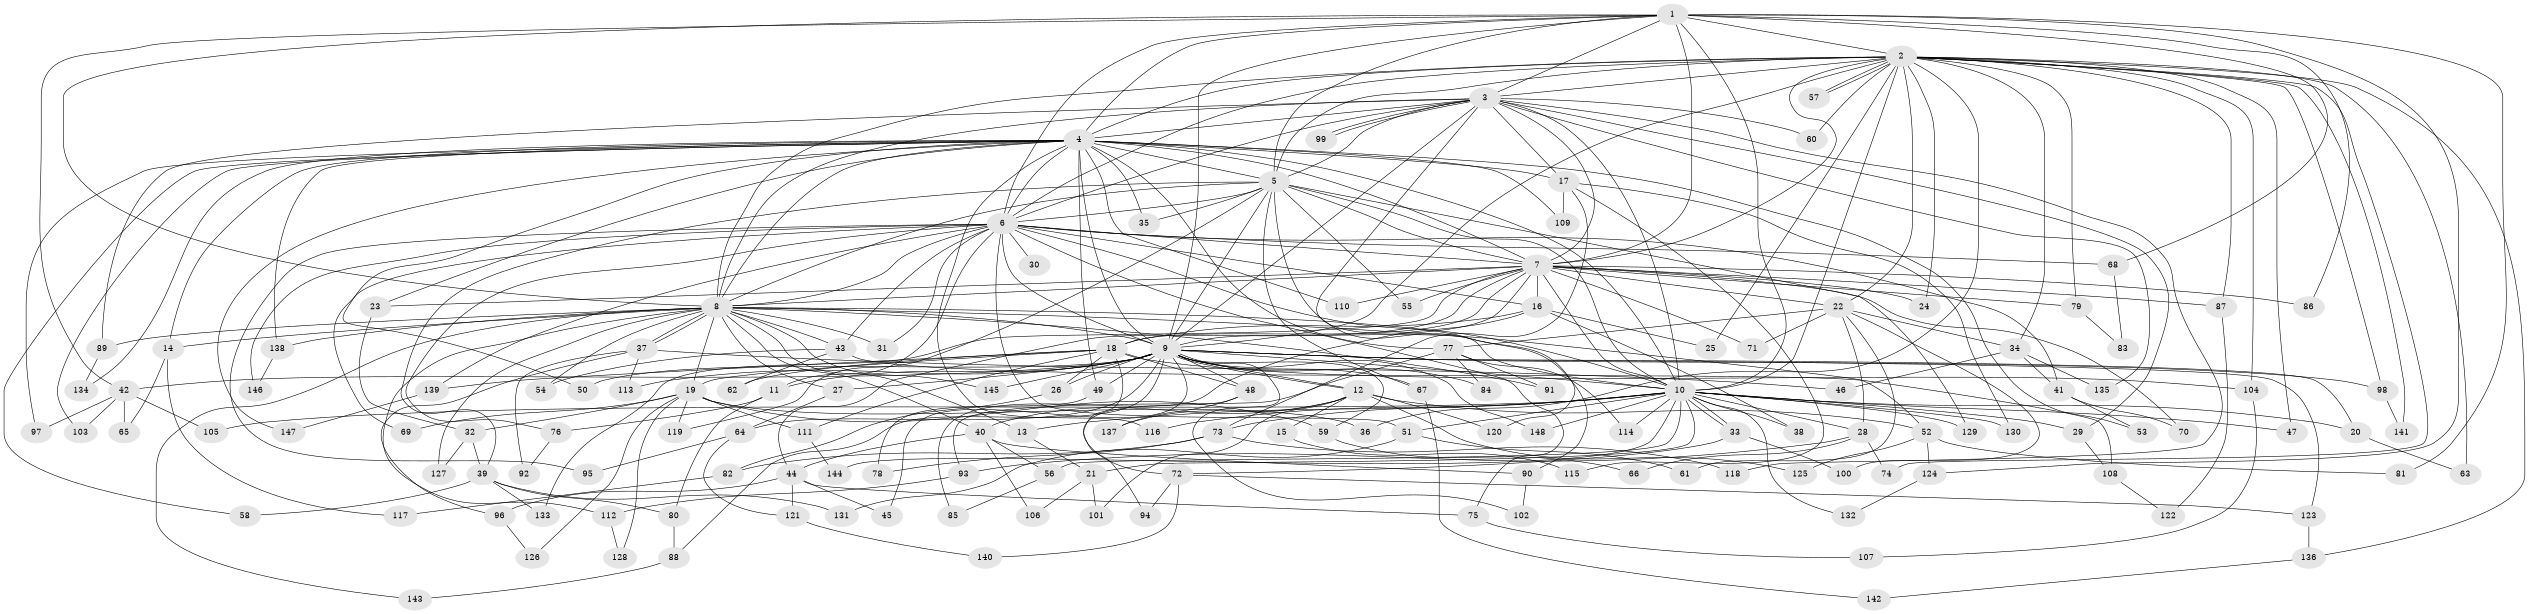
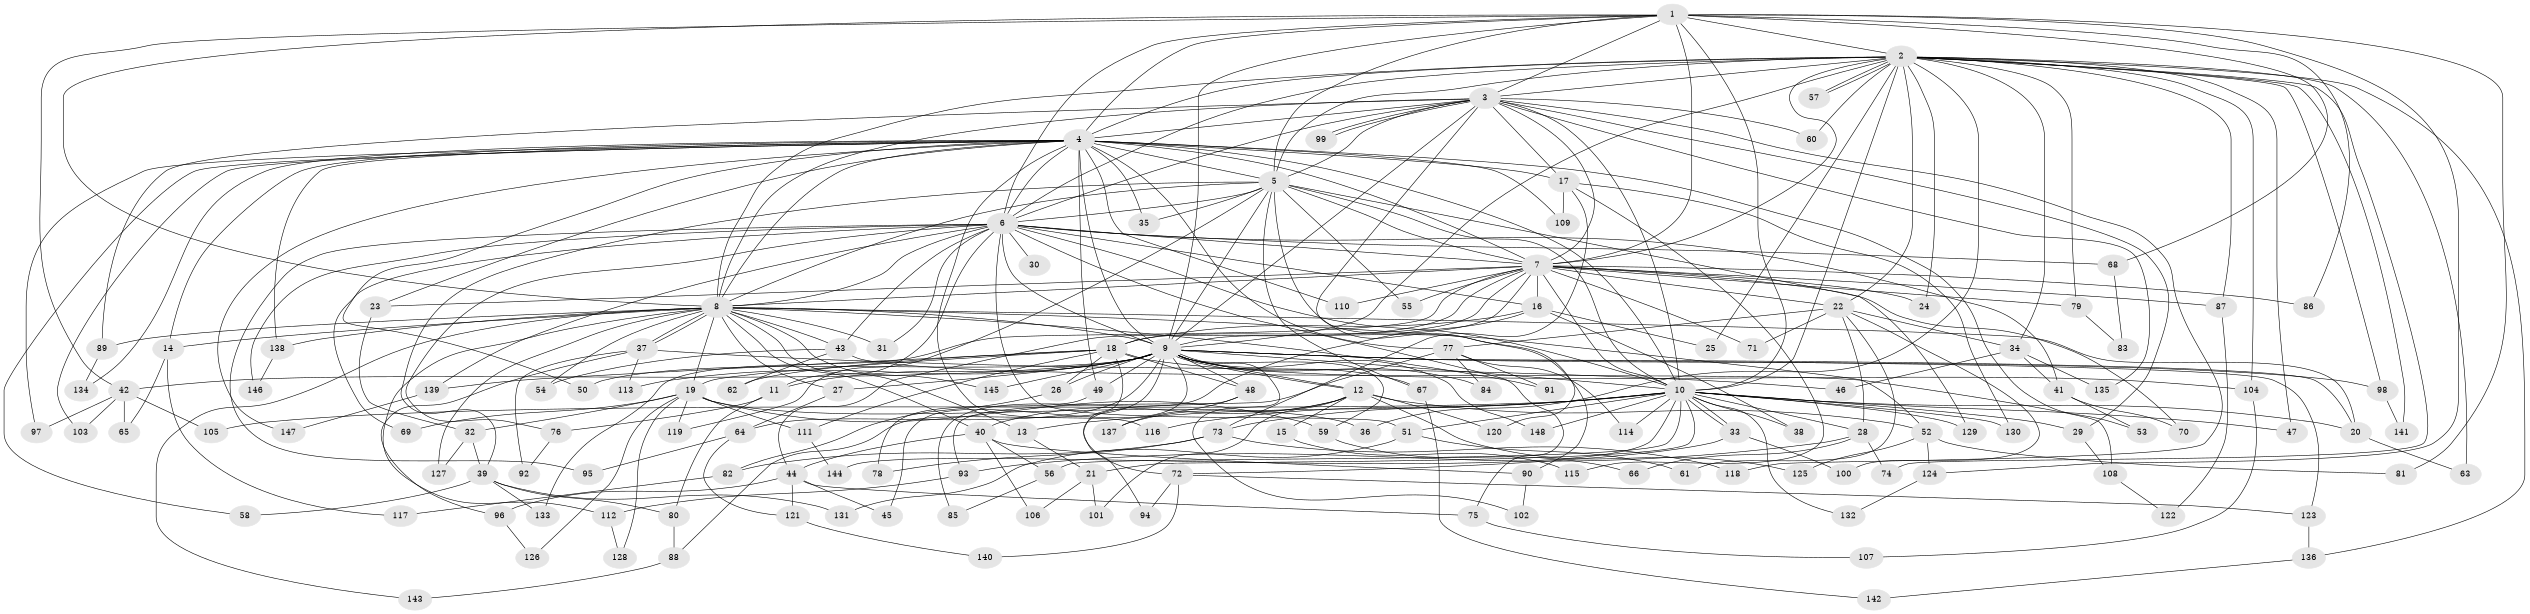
edge "8" -- "10": now "8" -- "20"
